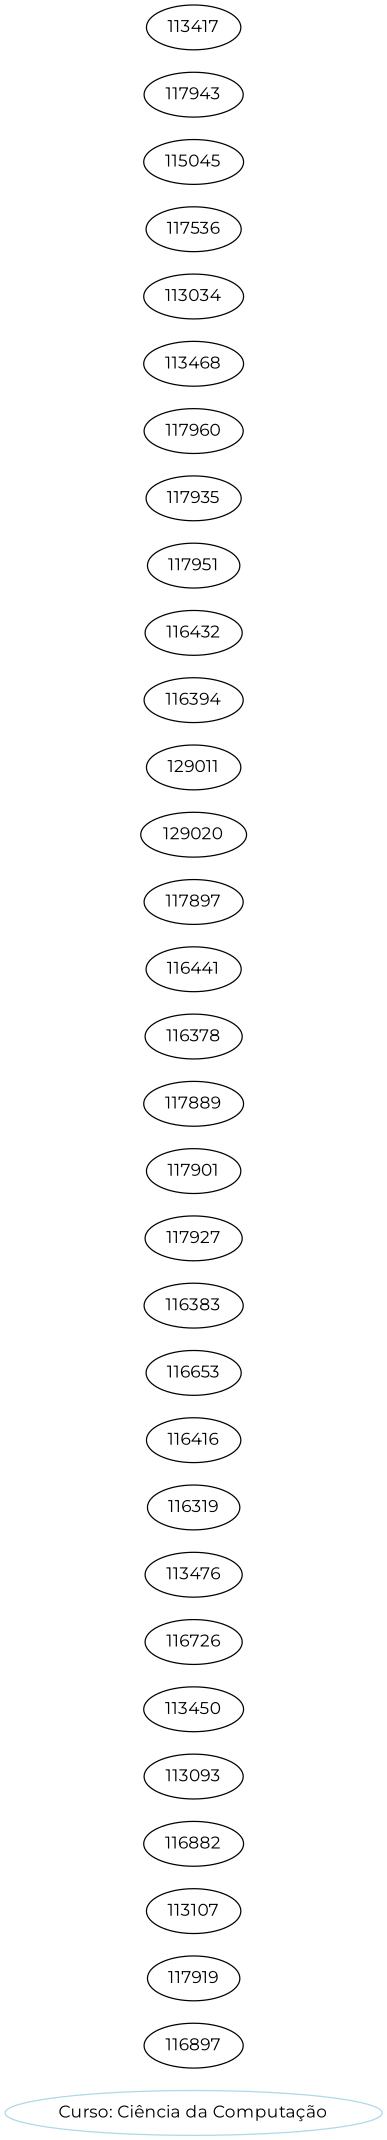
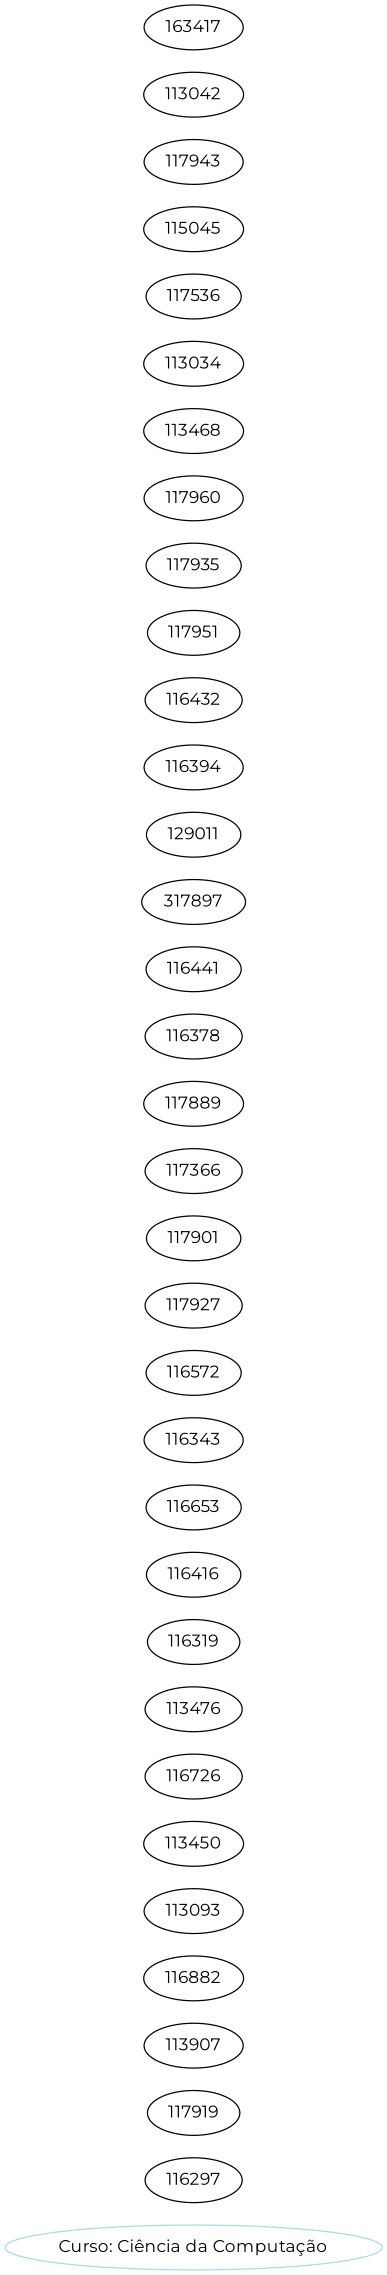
node "113417": label "113417" -> "163417"
node "113042": added
node "129020": removed
node "117897": label "117897" -> "317897"
node "117366": added
node "116383": label "116383" -> "116343"
node "116572": added
node "113107": label "113107" -> "113907"
node "116897": label "116897" -> "116297"
